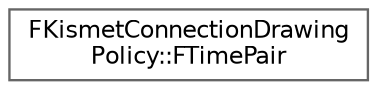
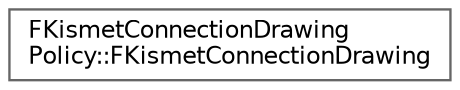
node "FKismetConnectionDrawing Policy::FTimePair": label "FKismetConnectionDrawing Policy::FTimePair" -> "FKismetConnectionDrawing Policy::FKismetConnectionDrawing"
